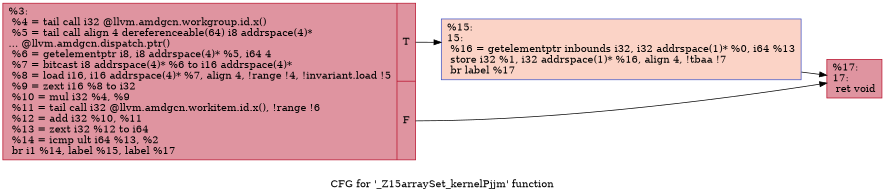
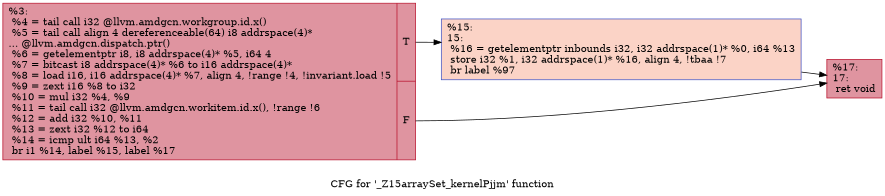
node "%15:": text "br label %17" -> "br label %97"
